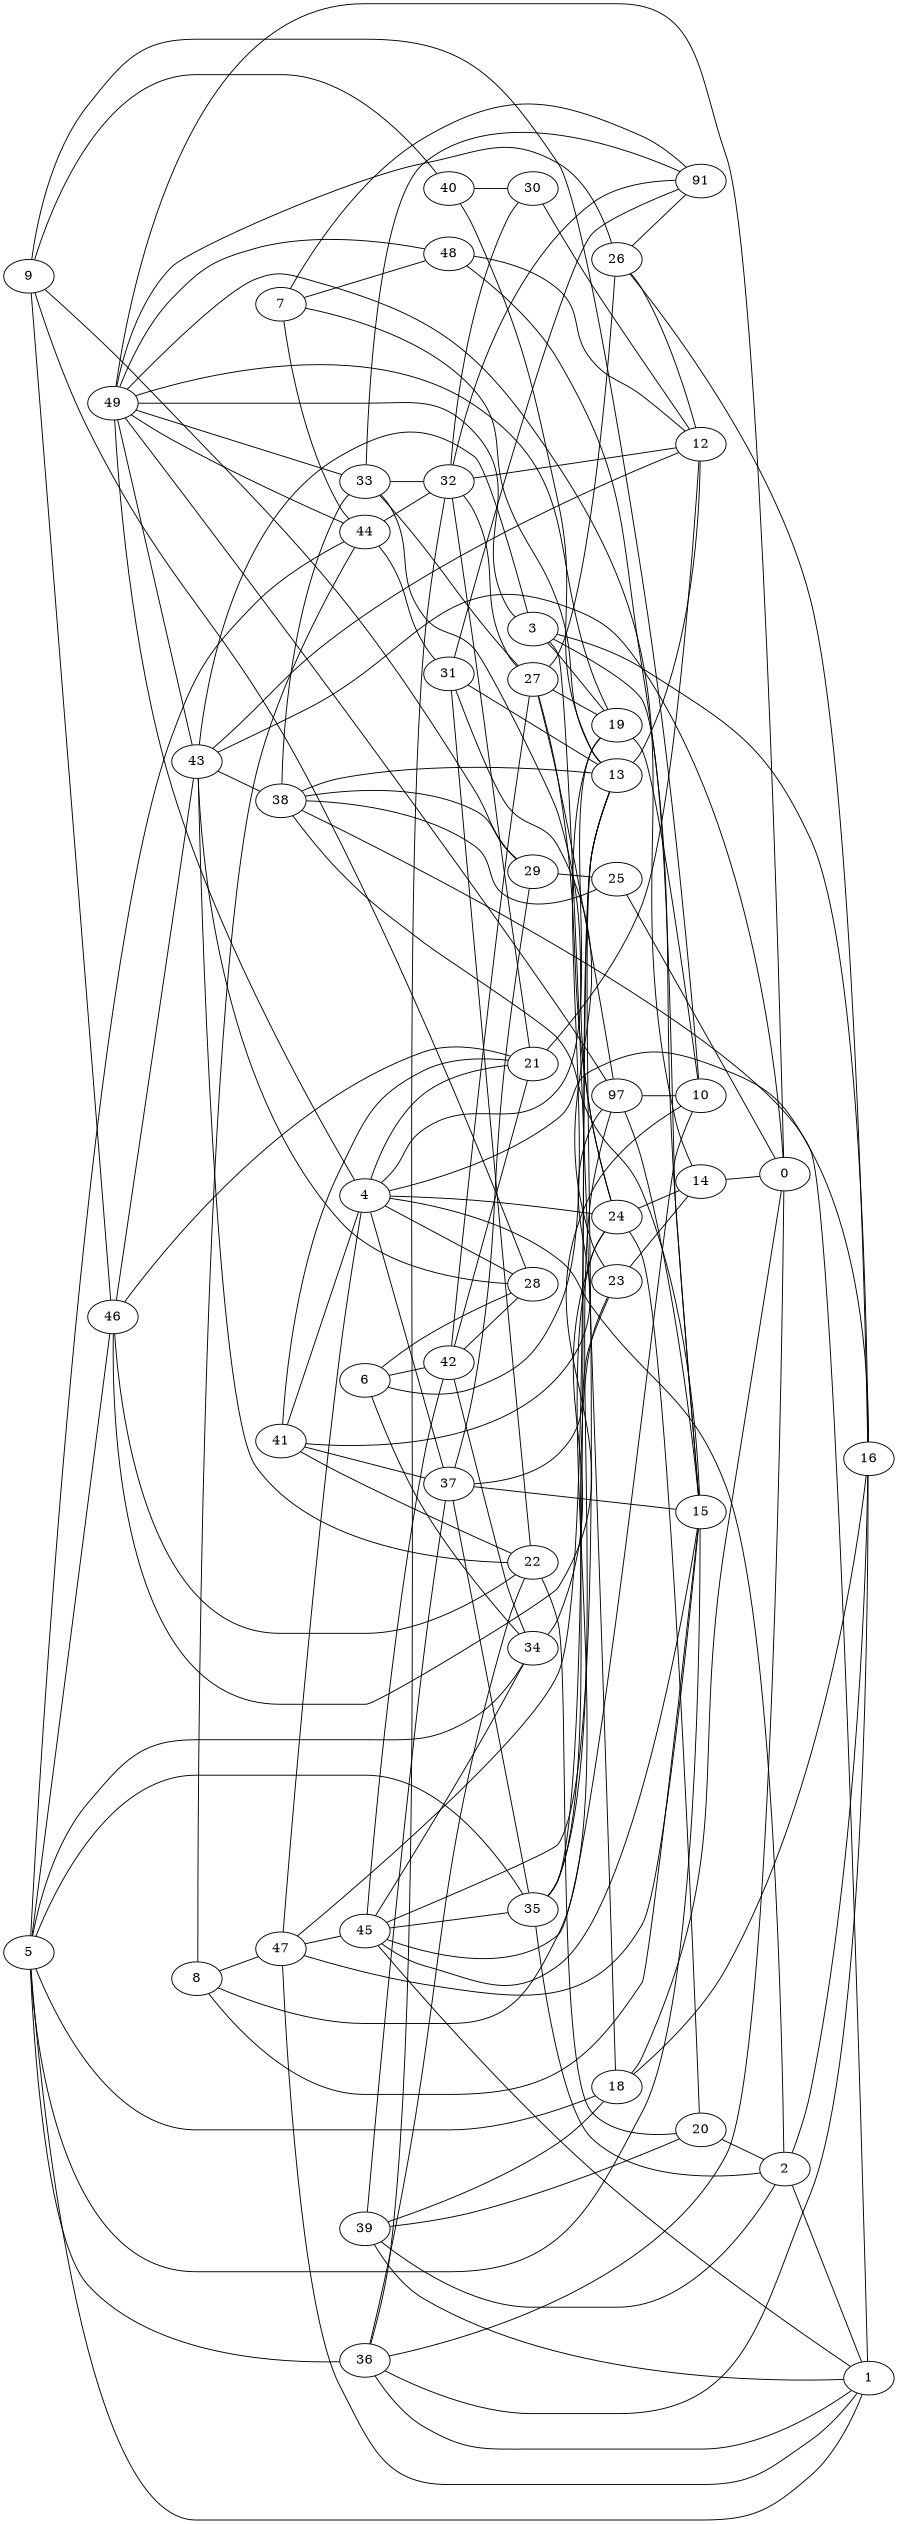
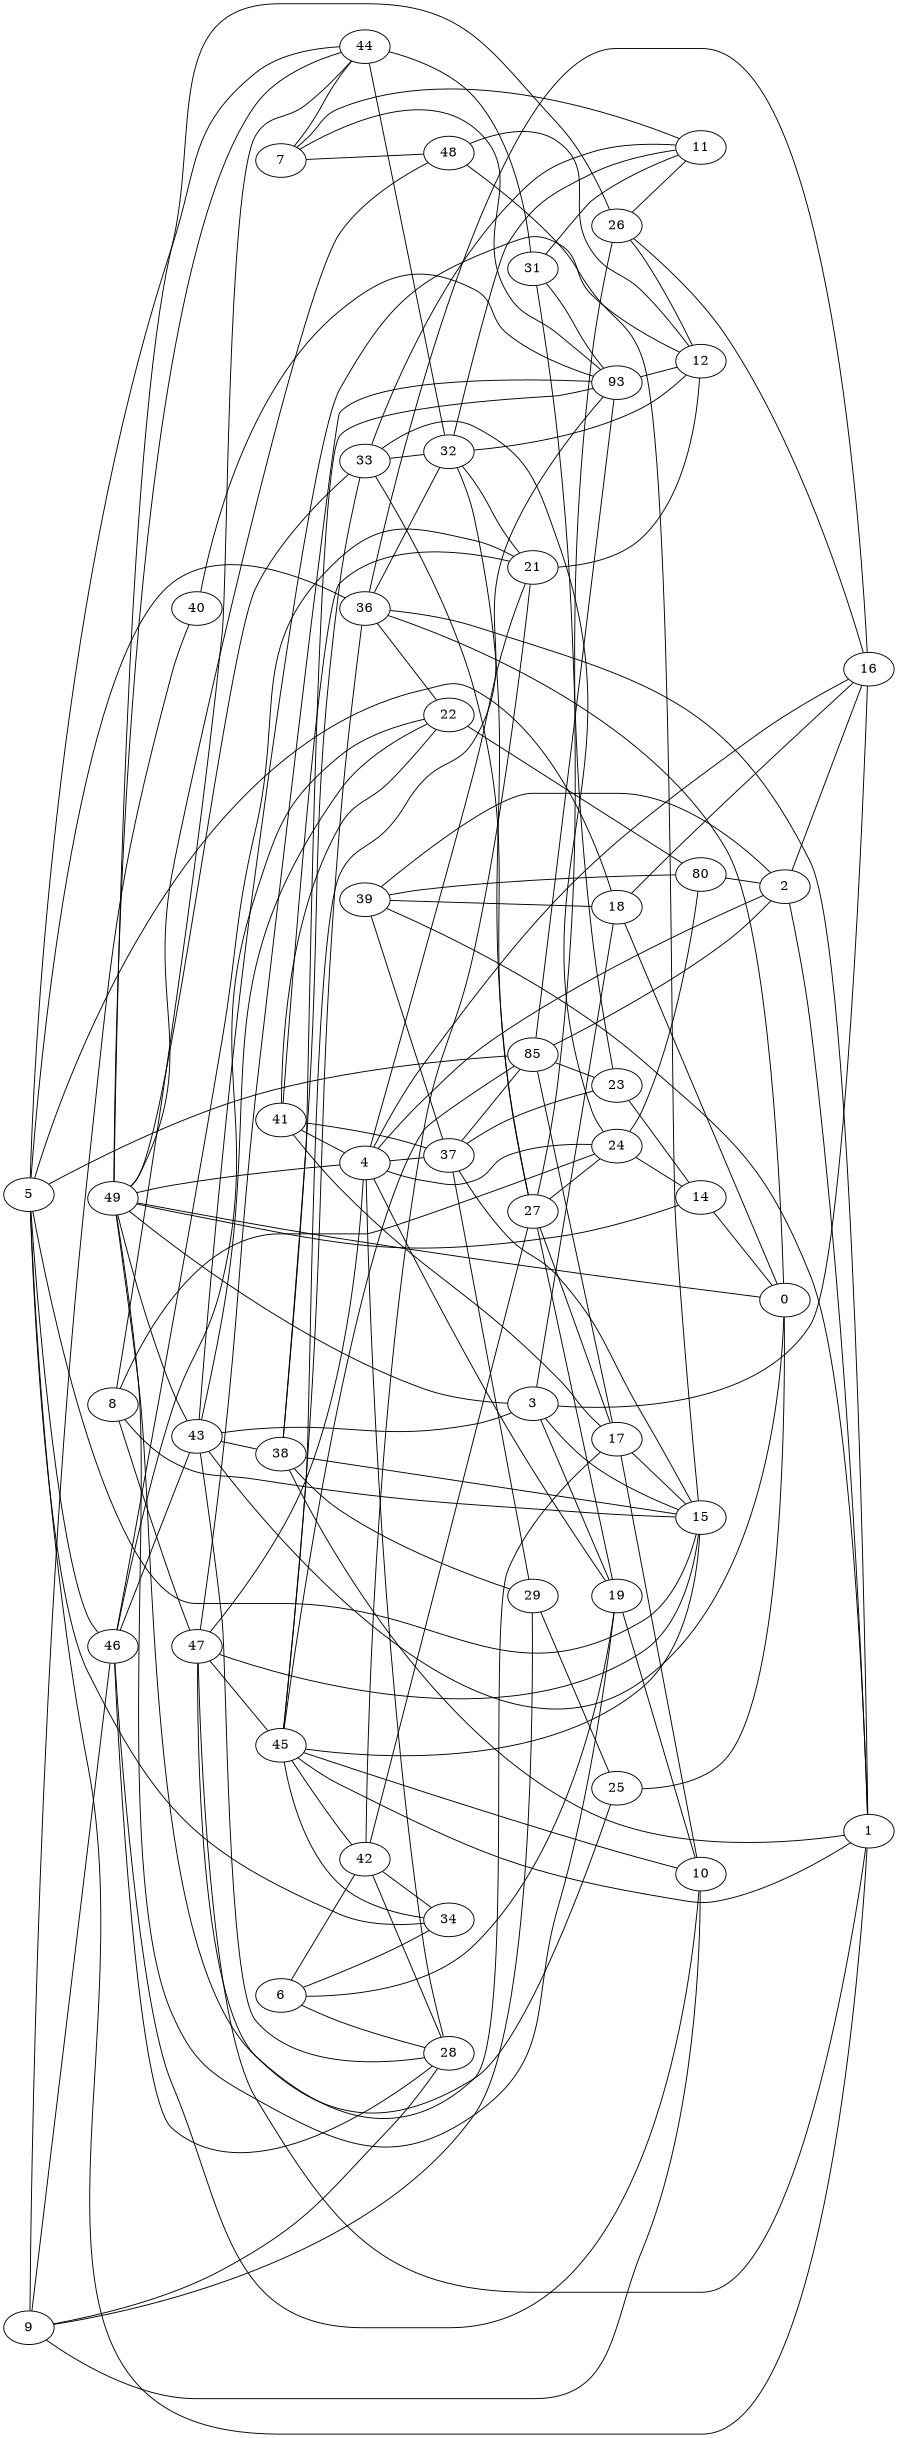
node "91": label "91" -> "11"
node "30": removed
node "13": label "13" -> "93"
edge "38" -- "25": now "47" -- "25"
node "97": label "97" -> "17"
edge "31" -- "22": removed
edge "36" -- "45": added
edge "24" -- "34": removed
node "35": label "35" -> "85"
edge "46" -- "28": added
node "20": label "20" -> "80"
